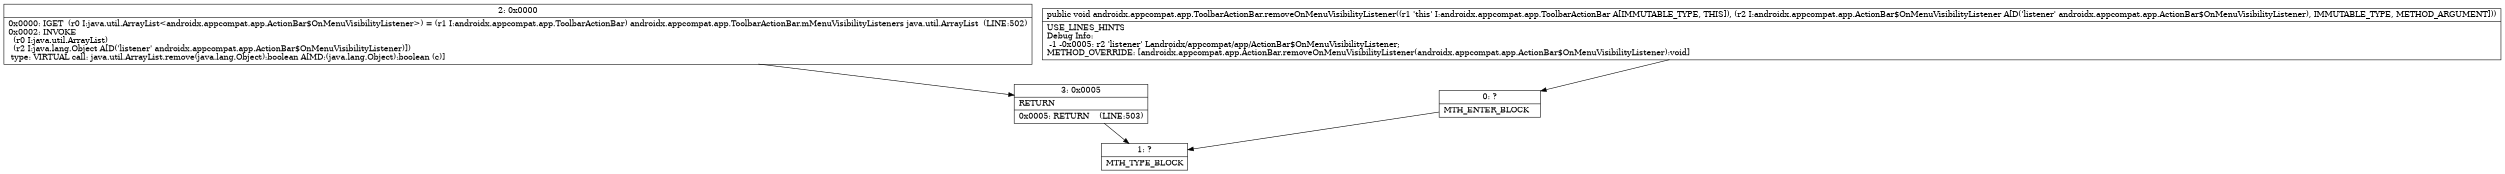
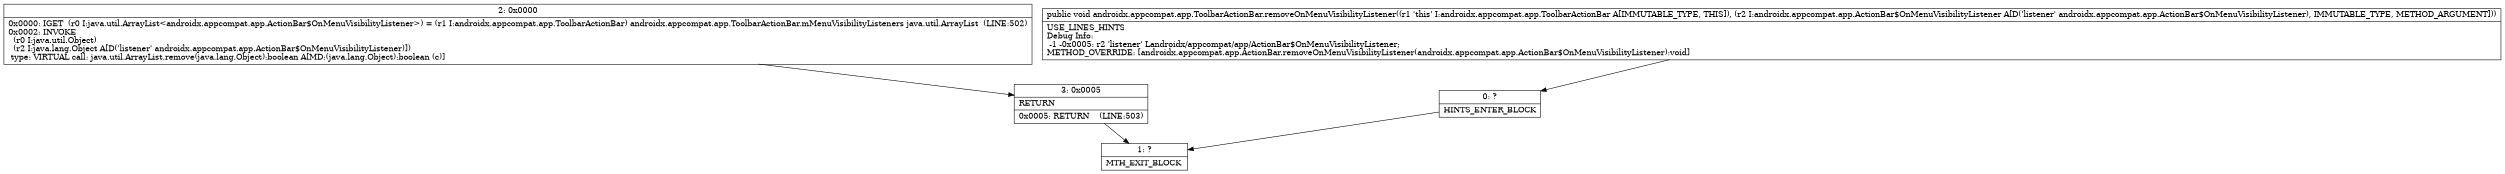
node "2: 0x0000": text "(r0 I:java.util.ArrayList)" -> "(r0 I:java.util.Object)"
node "0: ?": text "MTH_ENTER_BLOCK" -> "HINTS_ENTER_BLOCK"
node "1: ?": text "MTH_TYPE_BLOCK" -> "MTH_EXIT_BLOCK"
